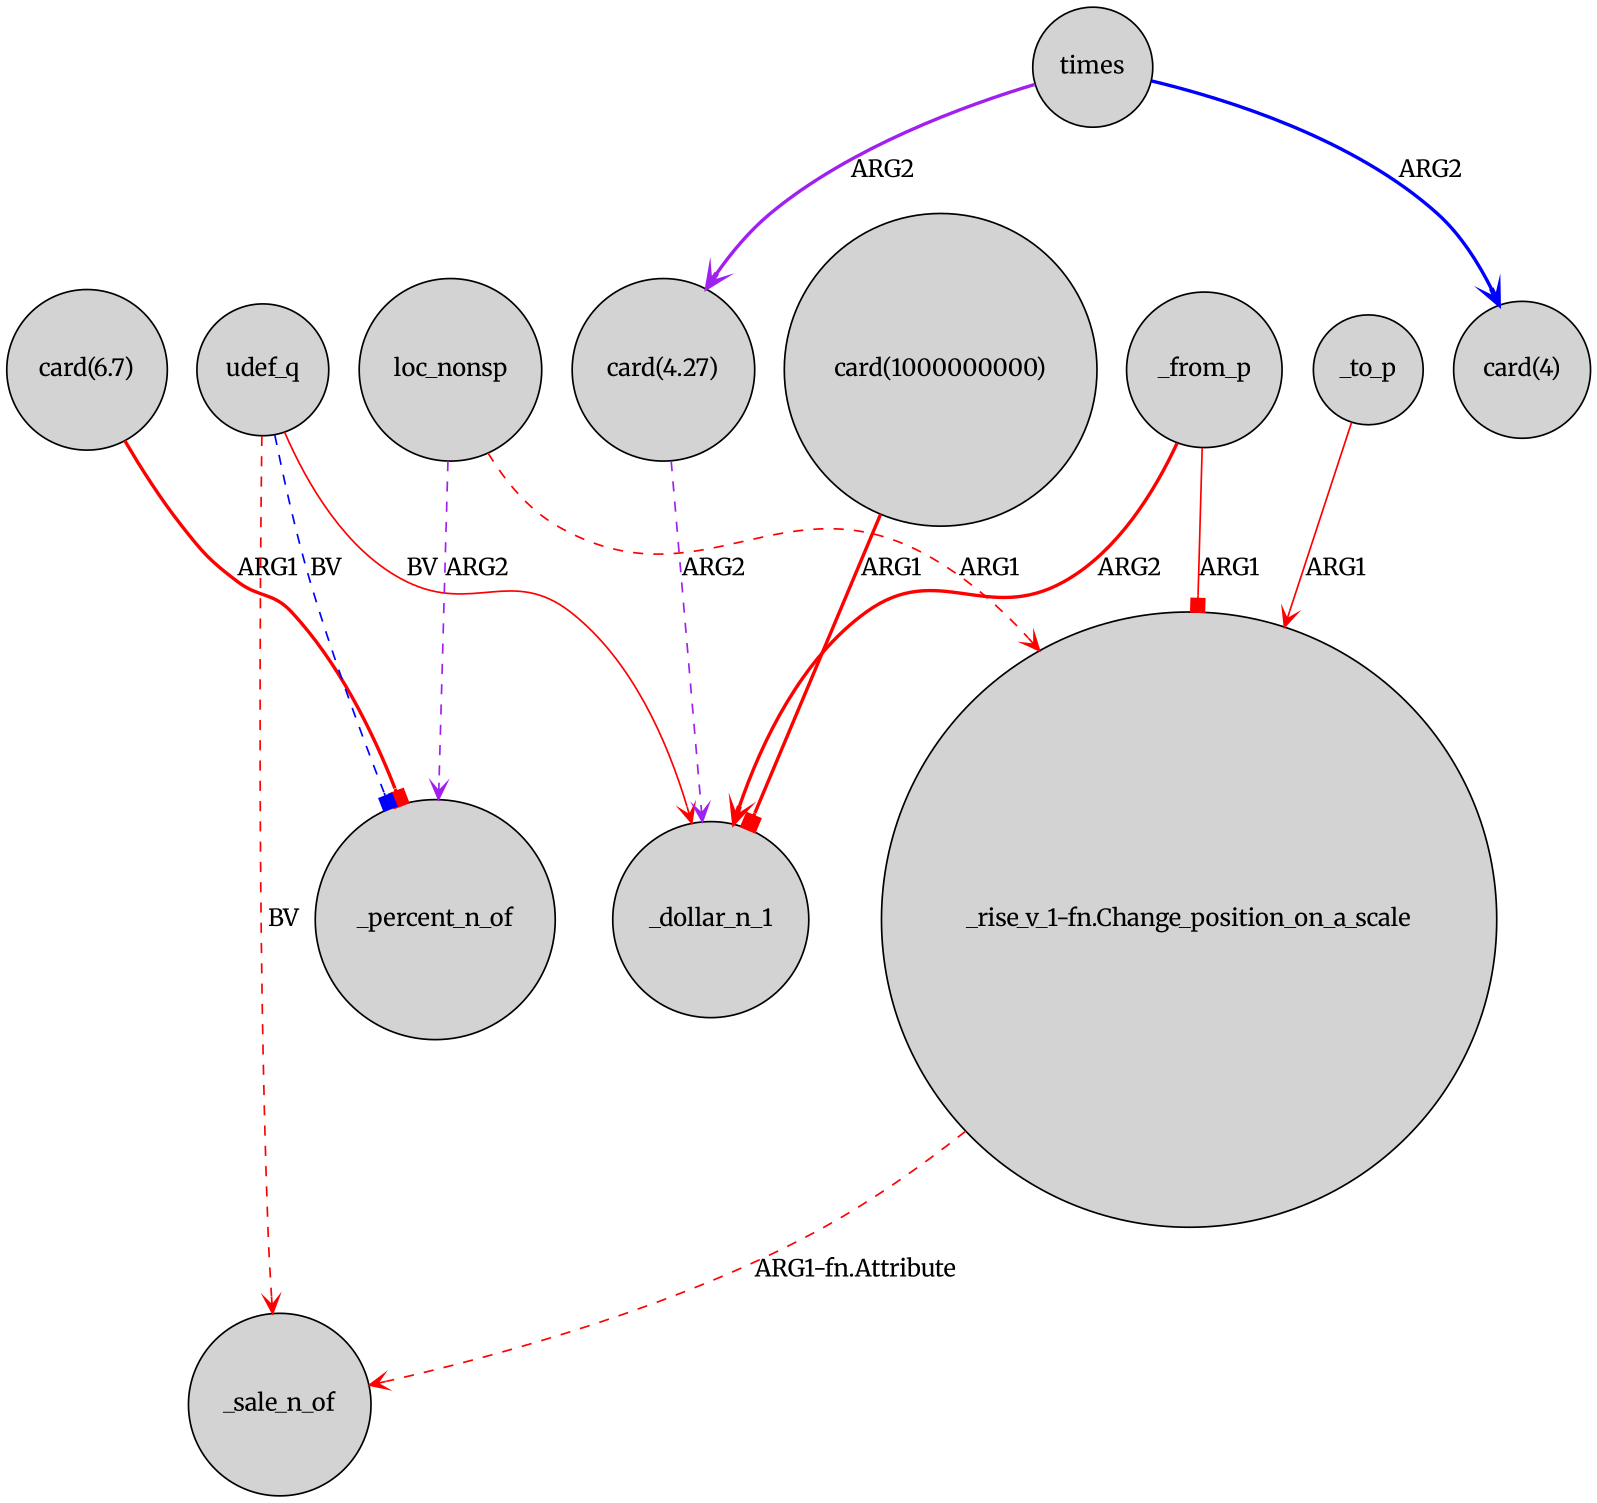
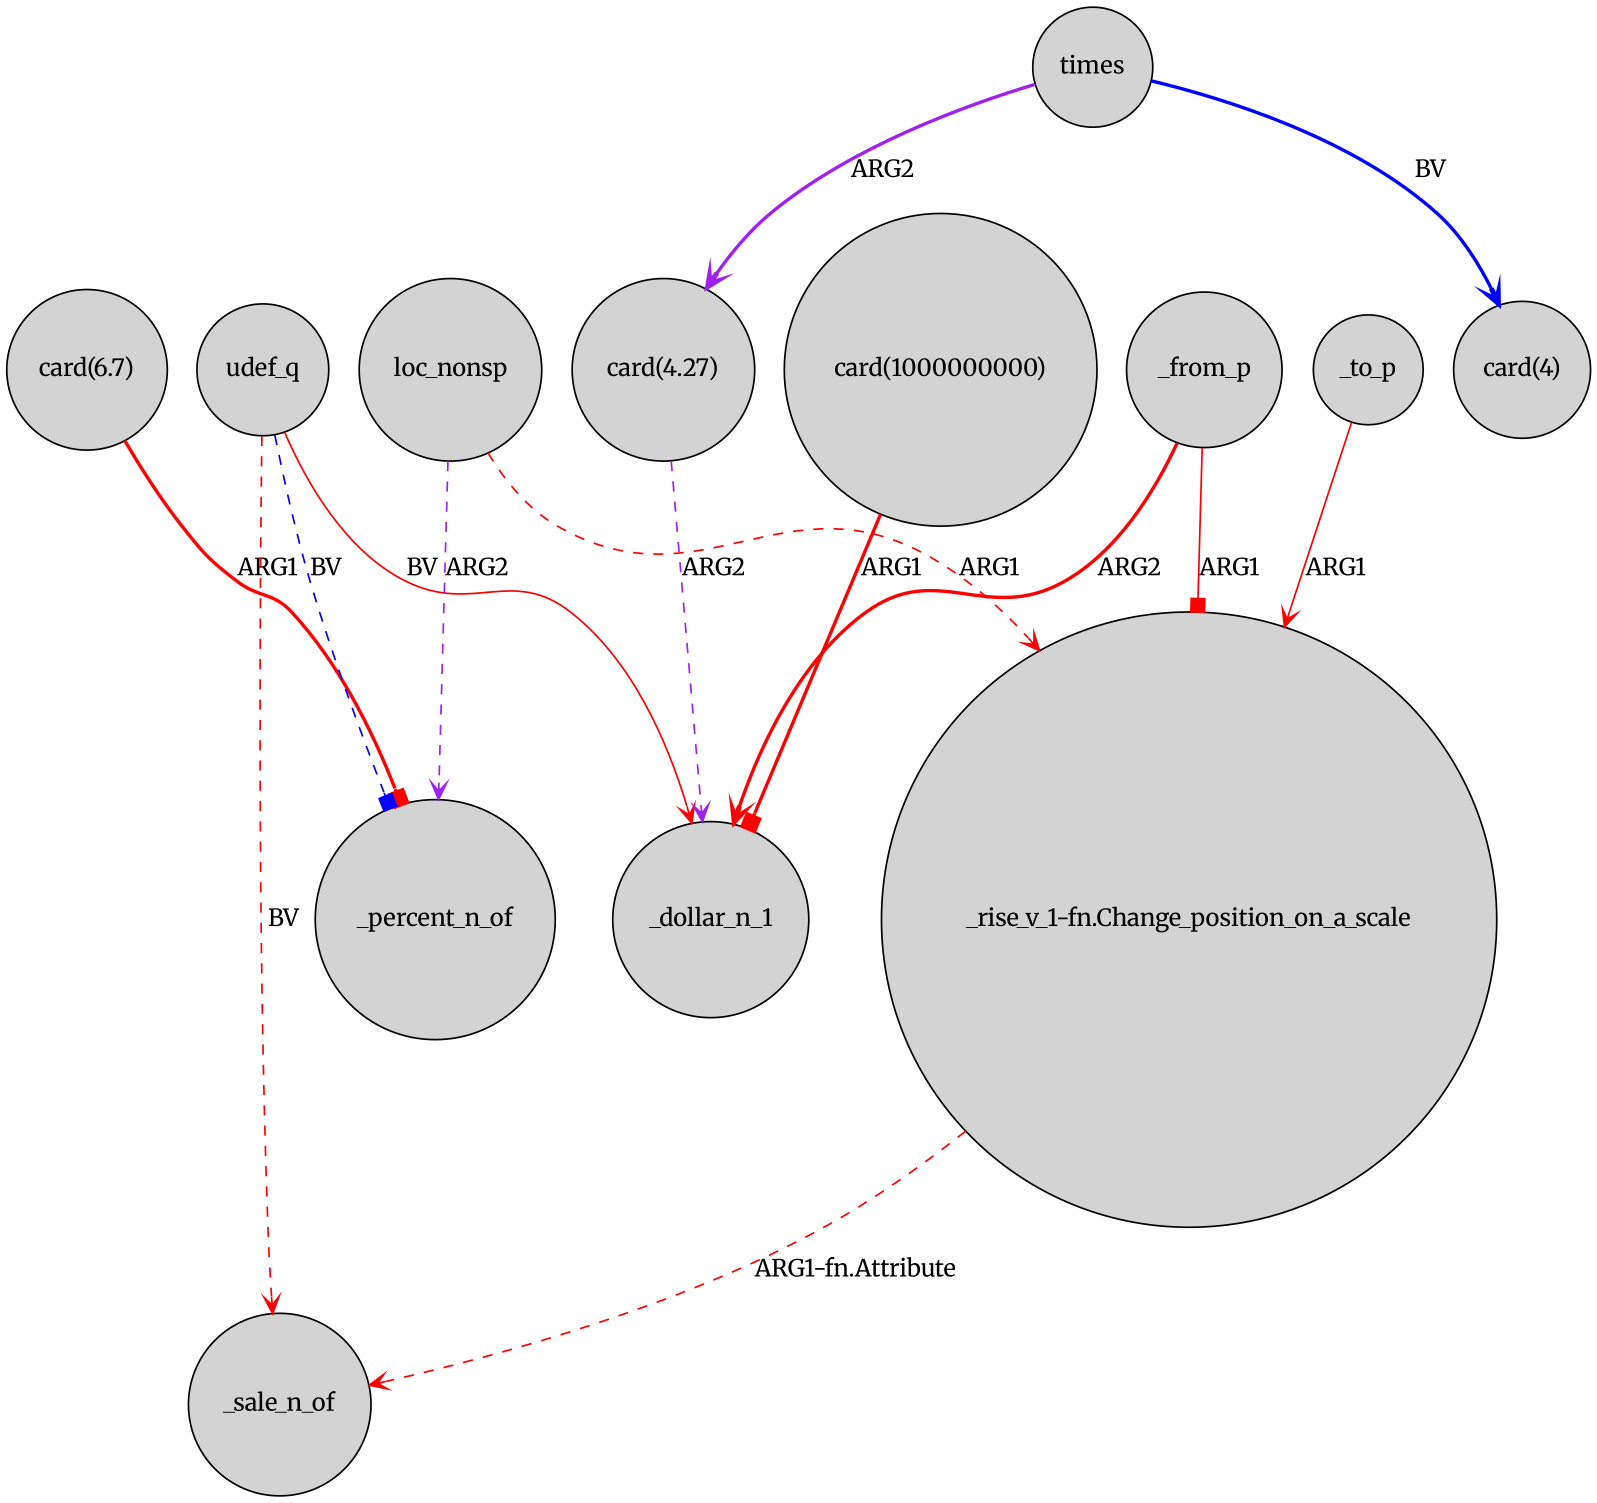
edge "times" -> "card(4)": label "ARG2" -> "BV"
